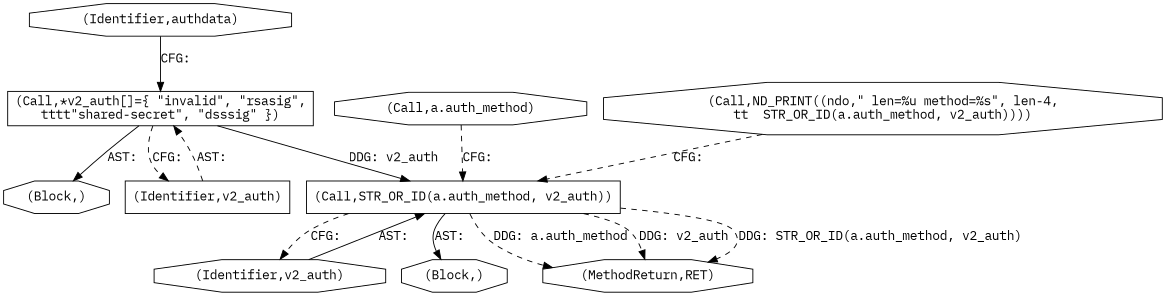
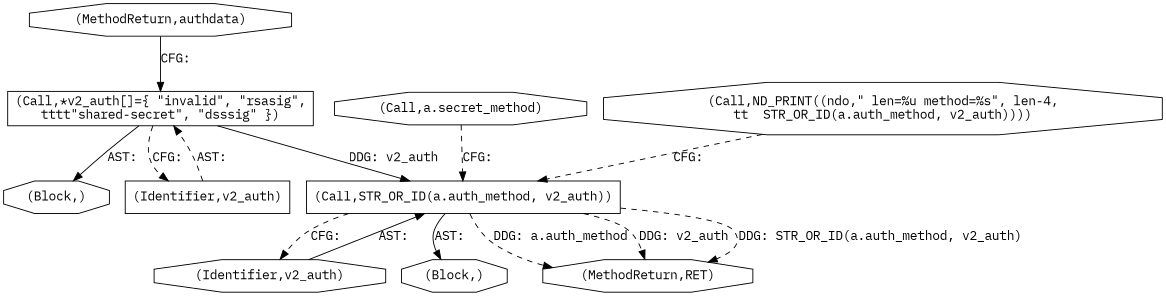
node "(Identifier,authdata)": label "(Identifier,authdata)" -> "(MethodReturn,authdata)"
node "(Call,a.auth_method)": label "(Call,a.auth_method)" -> "(Call,a.secret_method)"
